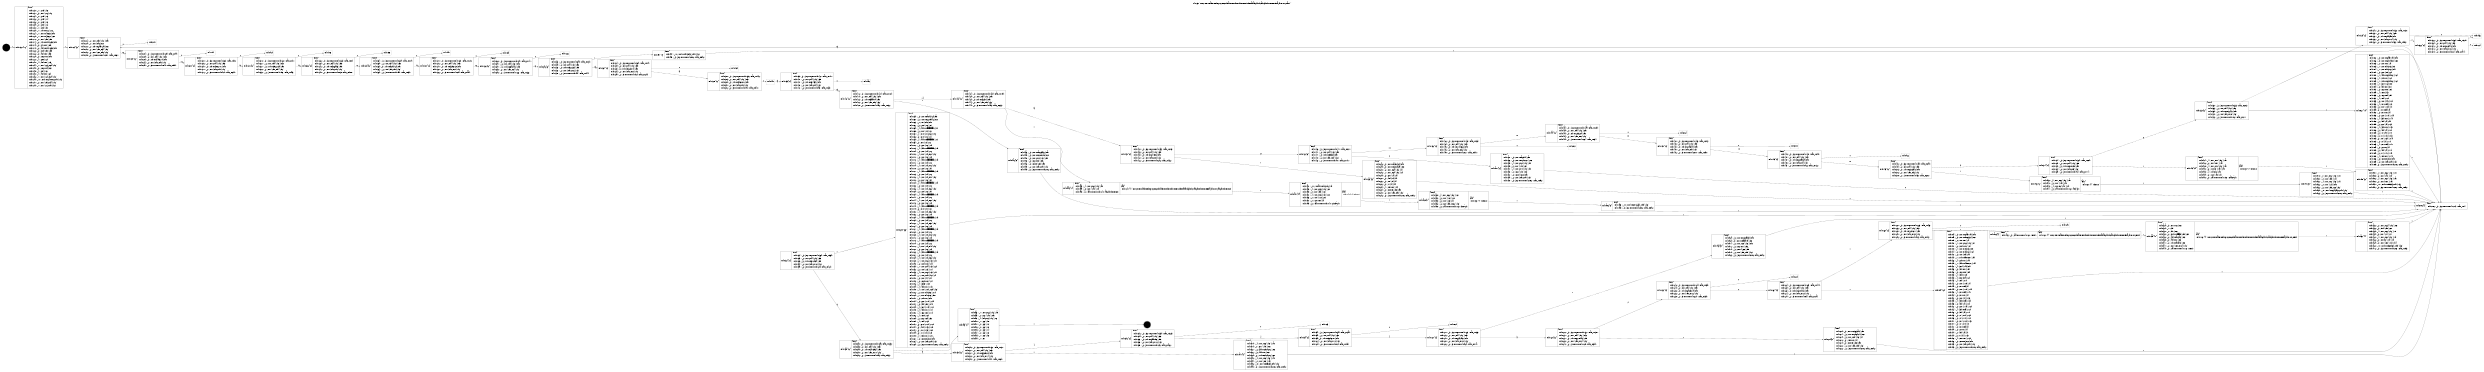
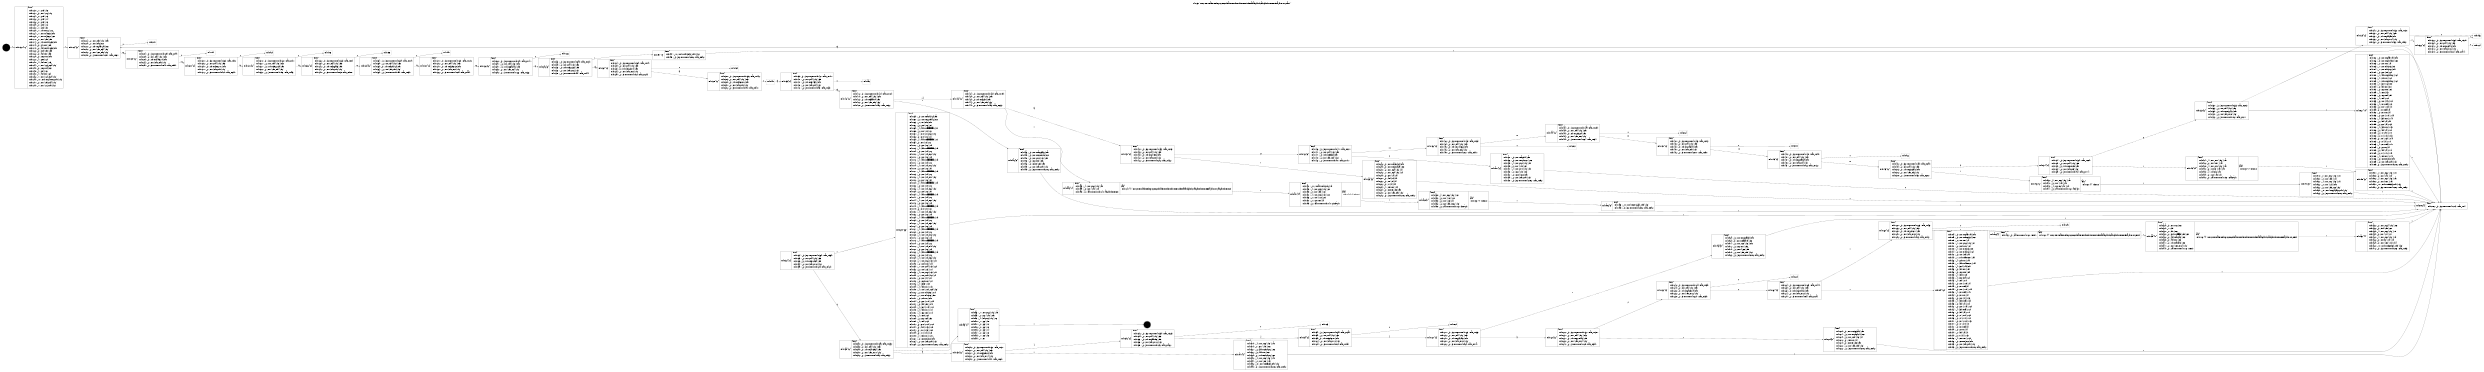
node "0x401cfd": removed
